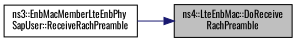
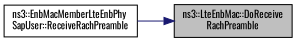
node "ns4::LteEnbMac::DoReceive RachPreamble": label "ns4::LteEnbMac::DoReceive RachPreamble" -> "ns3::LteEnbMac::DoReceive RachPreamble"
